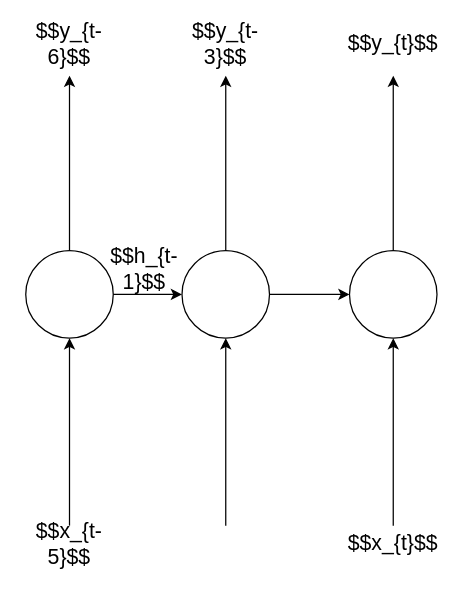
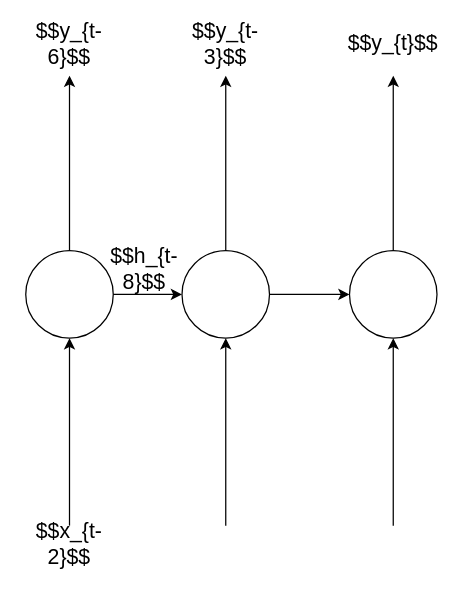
node "$$h_{t-1}$$": label "$$h_{t-1}$$" -> "$$h_{t-8}$$"
node "$$x_{t-5}$$": label "$$x_{t-5}$$" -> "$$x_{t-2}$$"
node "$$x_{t}$$": removed
